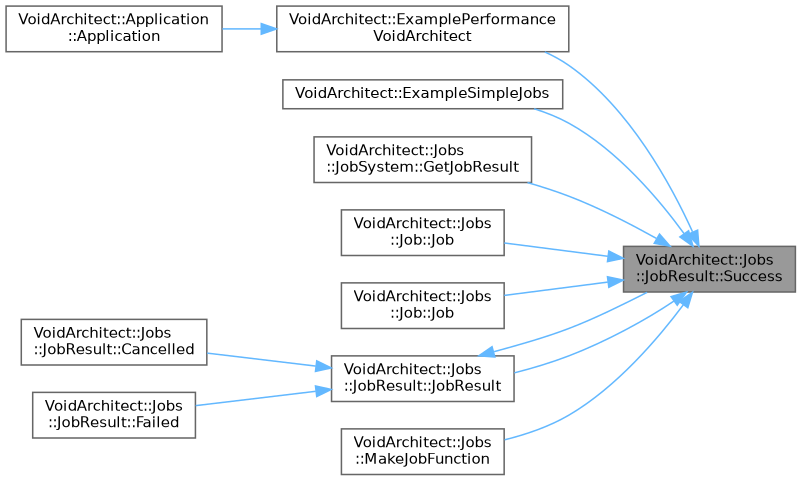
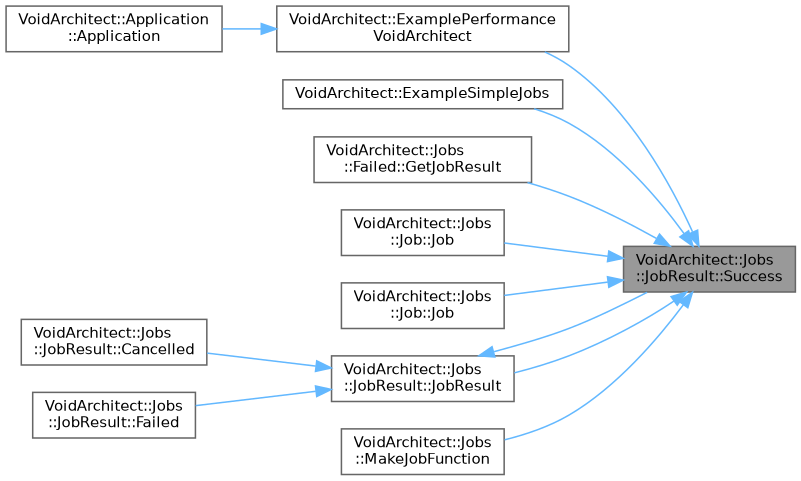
node "VoidArchitect::Jobs ::JobSystem::GetJobResult": label "VoidArchitect::Jobs ::JobSystem::GetJobResult" -> "VoidArchitect::Jobs ::Failed::GetJobResult"
